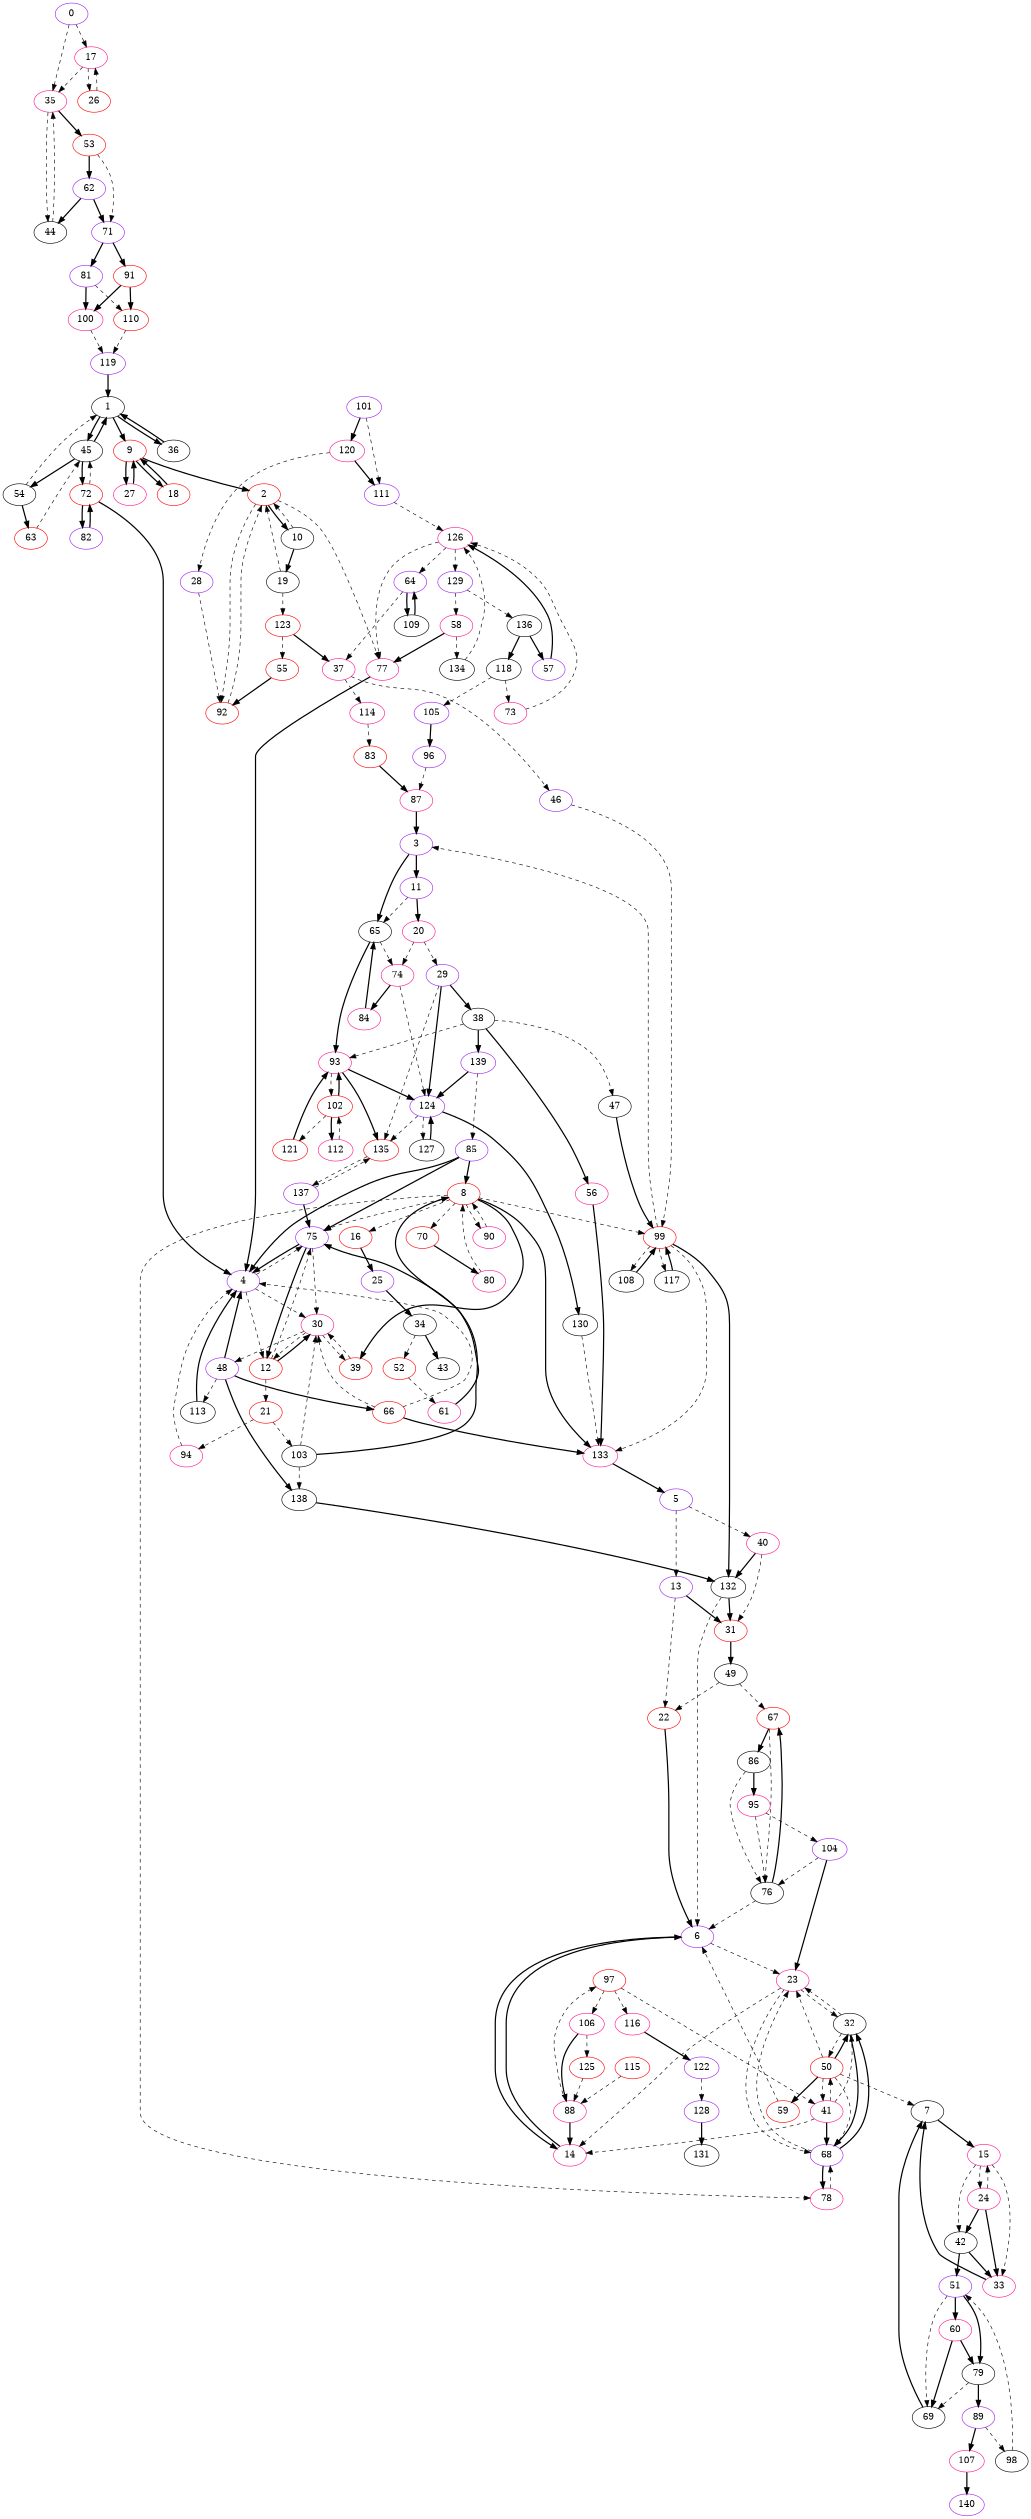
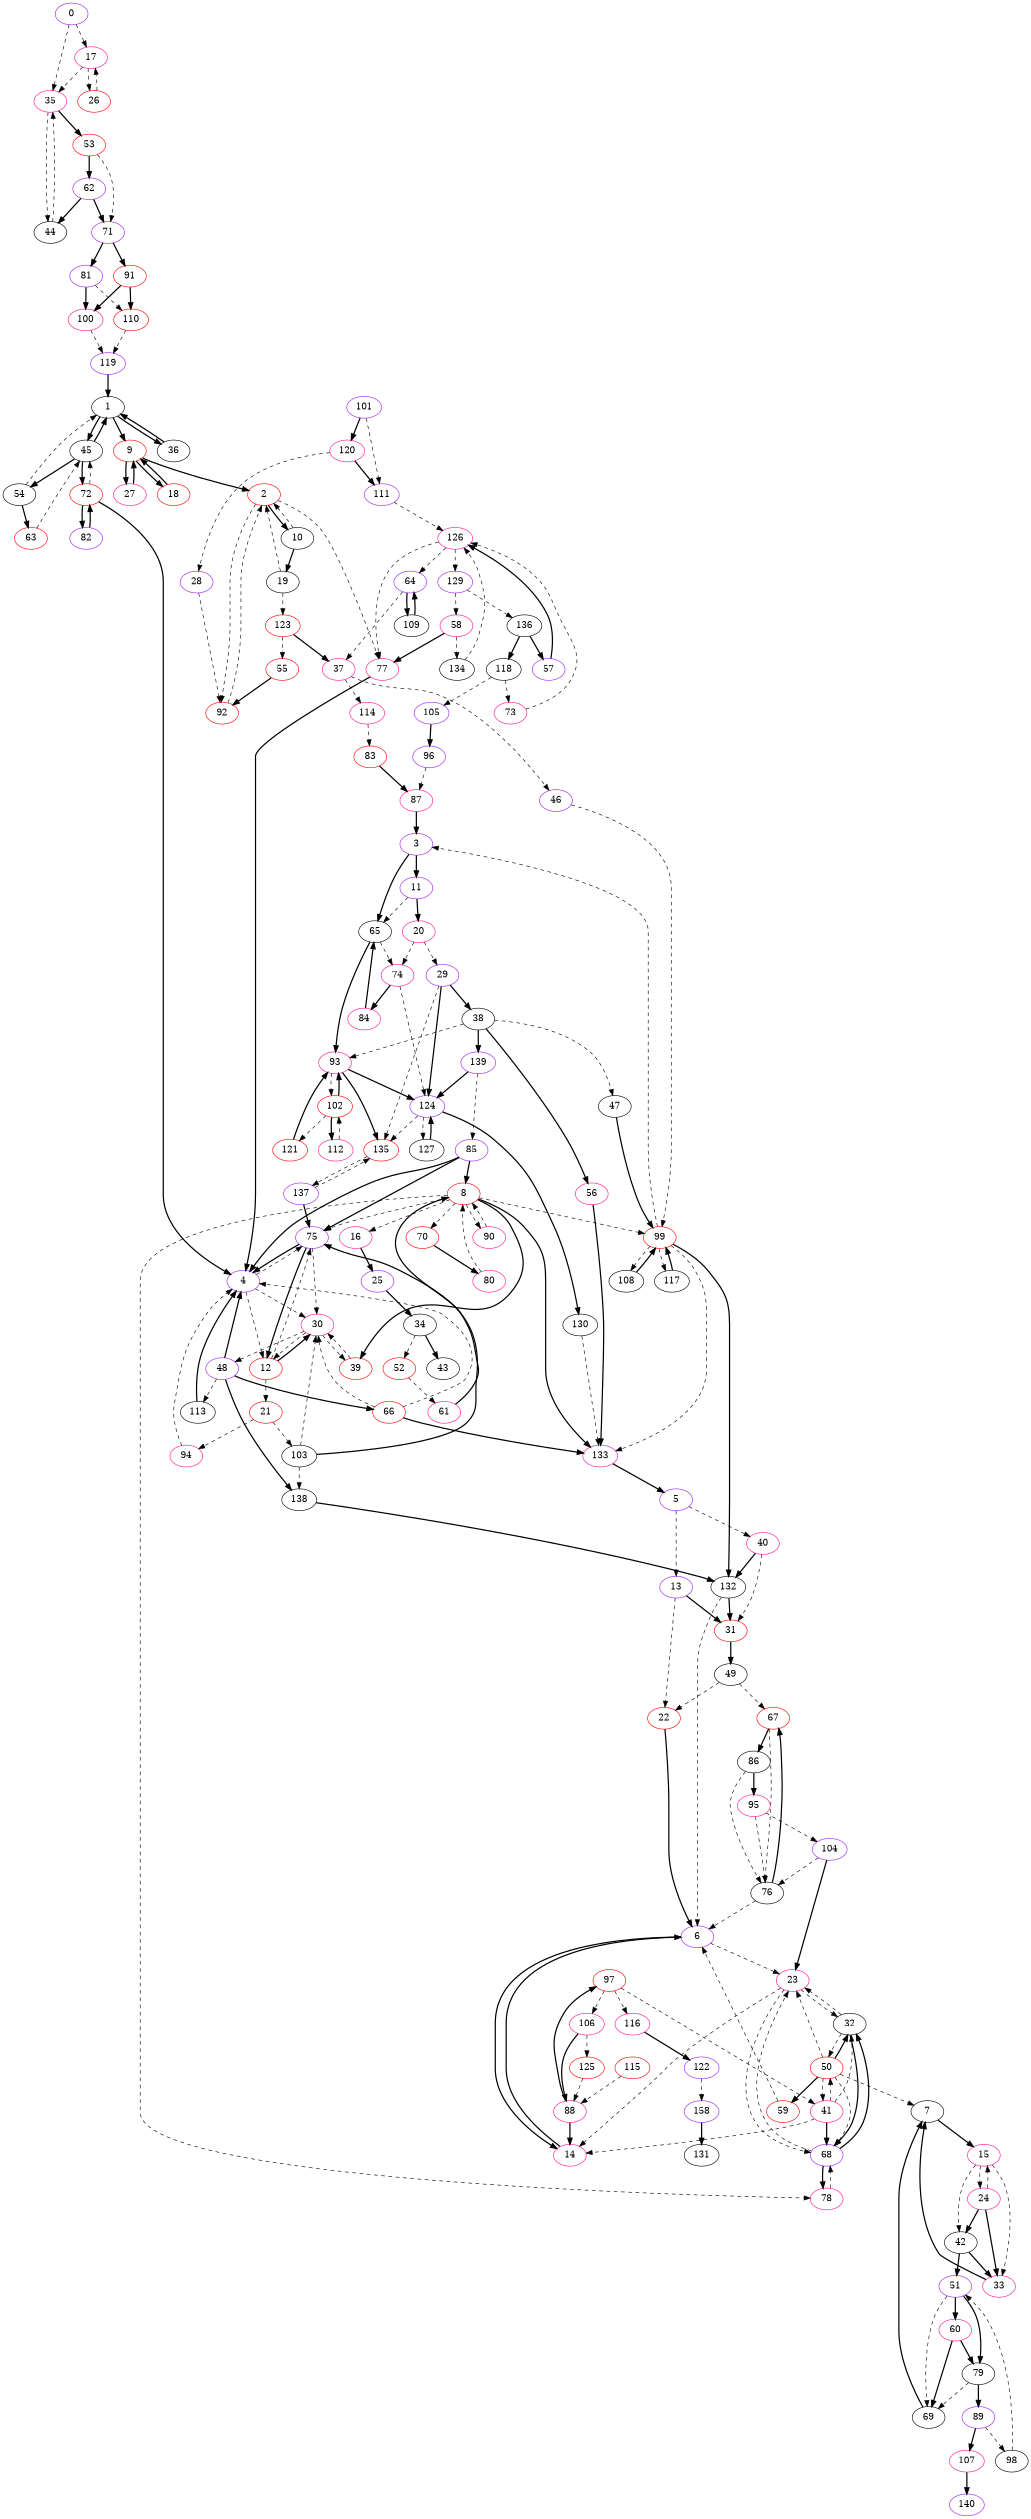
node "16": color red -> deeppink
edge "88" -> "97": style dashed -> bold
node "128": label "128" -> "158"
